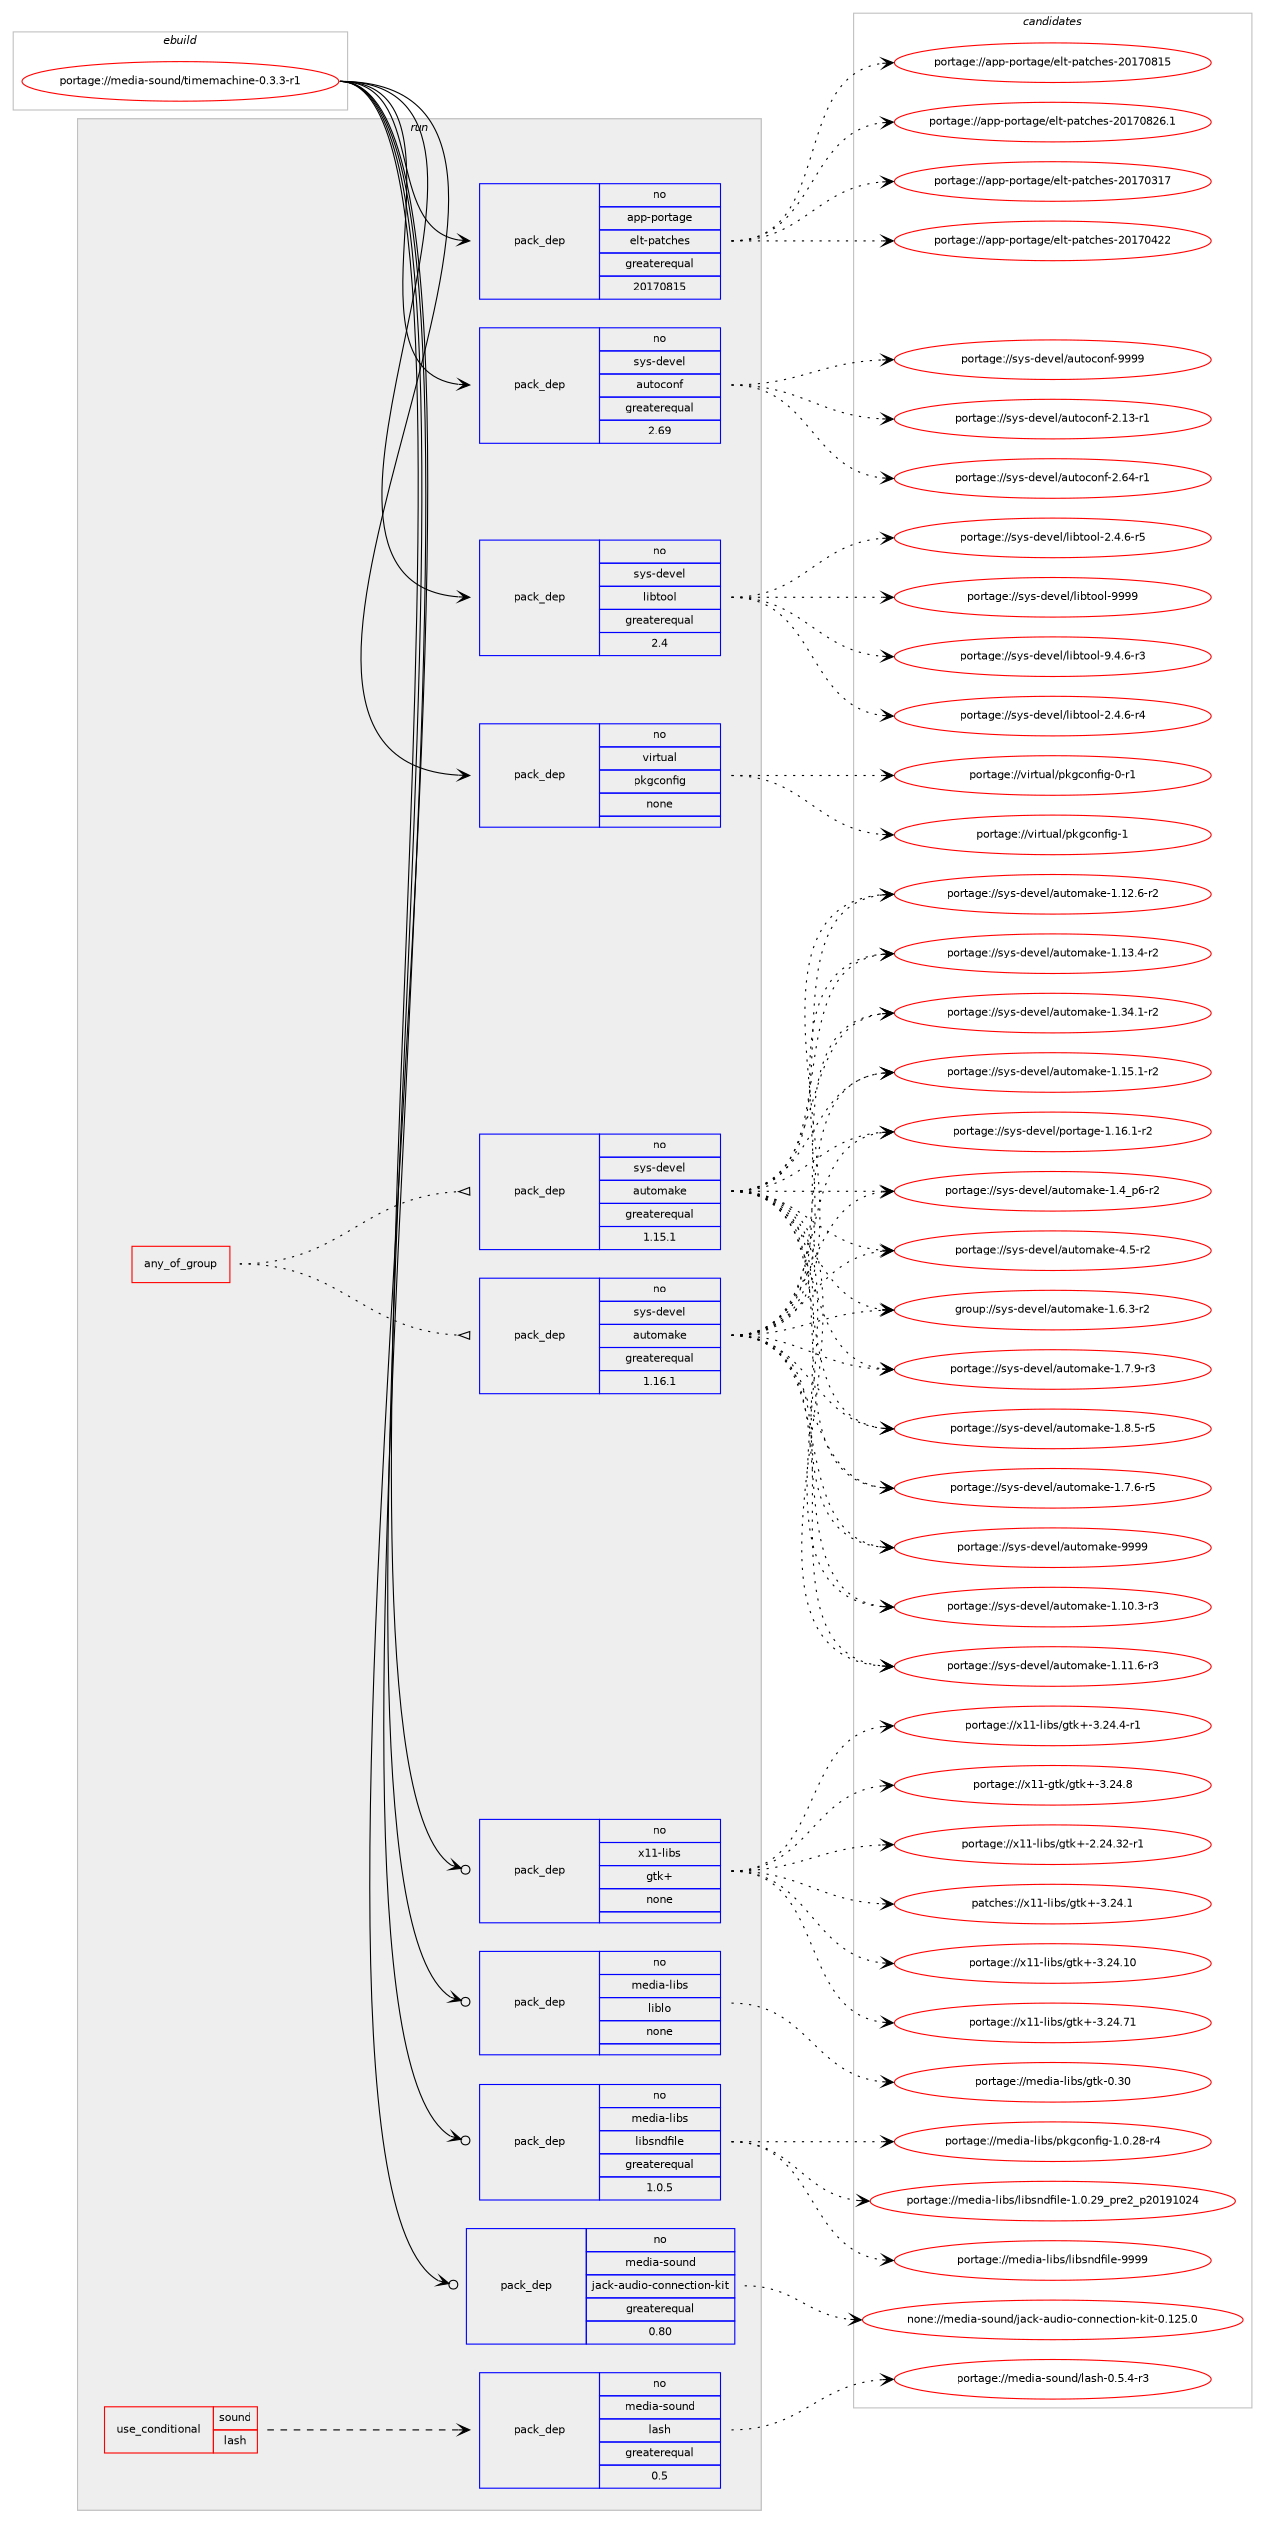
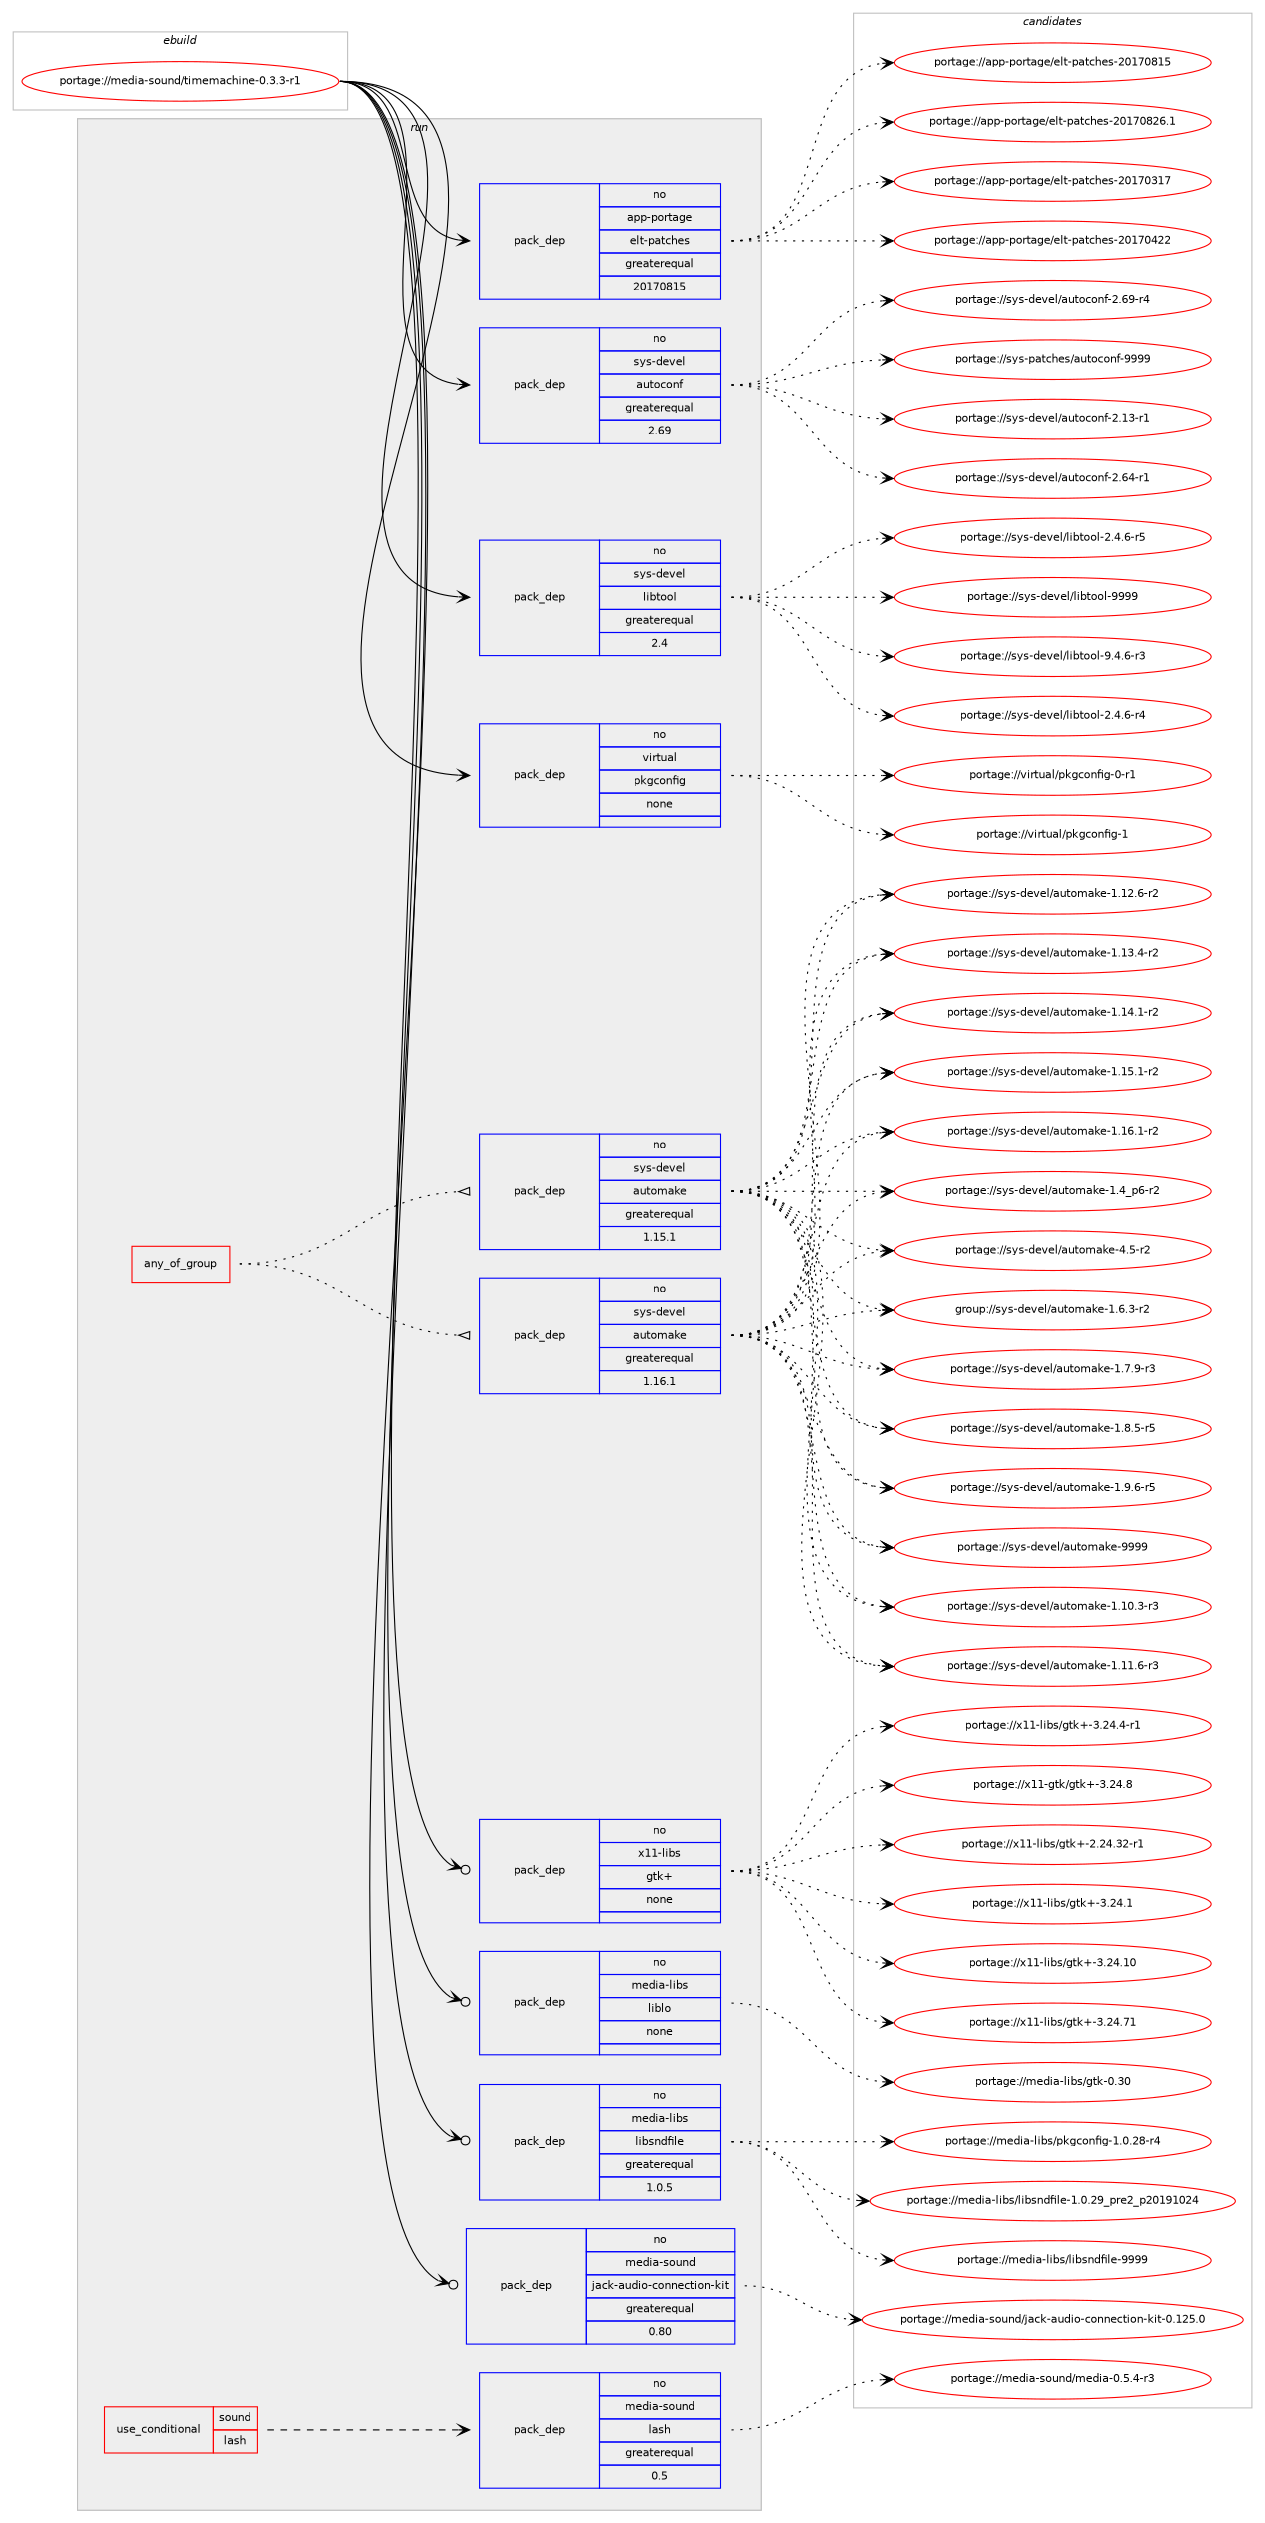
node "portage://sys-devel/autoconf-2.69-r4": added
node "portage://sys-devel/autoconf-9999": label "portage://sys-devel/autoconf-9999" -> "portage://sys-patches/autoconf-9999"
node "portage://sys-devel/automake-1.34.1-r2": label "portage://sys-devel/automake-1.34.1-r2" -> "portage://sys-devel/automake-1.14.1-r2"
node "portage://sys-devel/portage-1.16.1-r2": label "portage://sys-devel/portage-1.16.1-r2" -> "portage://sys-devel/automake-1.16.1-r2"
node "portage://sys-devel/automake-1.7.6-r5": label "portage://sys-devel/automake-1.7.6-r5" -> "portage://sys-devel/automake-1.9.6-r5"
node "patches://x11-libs/gtk+-3.24.1": label "patches://x11-libs/gtk+-3.24.1" -> "portage://x11-libs/gtk+-3.24.1"
node "none://media-sound/jack-audio-connection-kit-0.125.0": label "none://media-sound/jack-audio-connection-kit-0.125.0" -> "portage://media-sound/jack-audio-connection-kit-0.125.0"
node "portage://media-sound/lash-0.5.4-r3": label "portage://media-sound/lash-0.5.4-r3" -> "portage://media-sound/media-0.5.4-r3"
